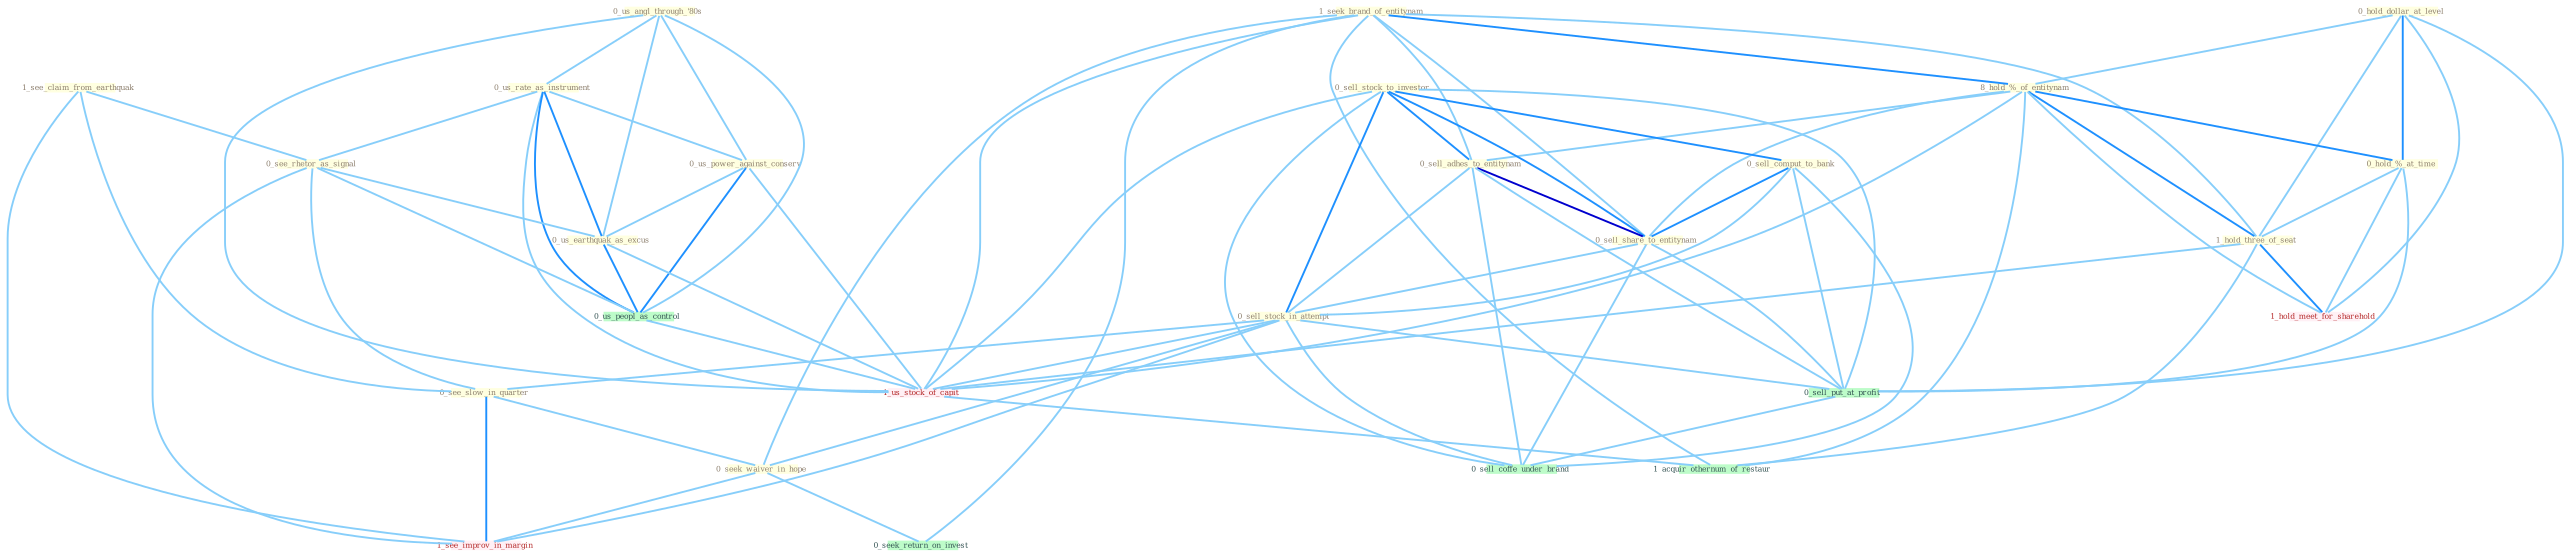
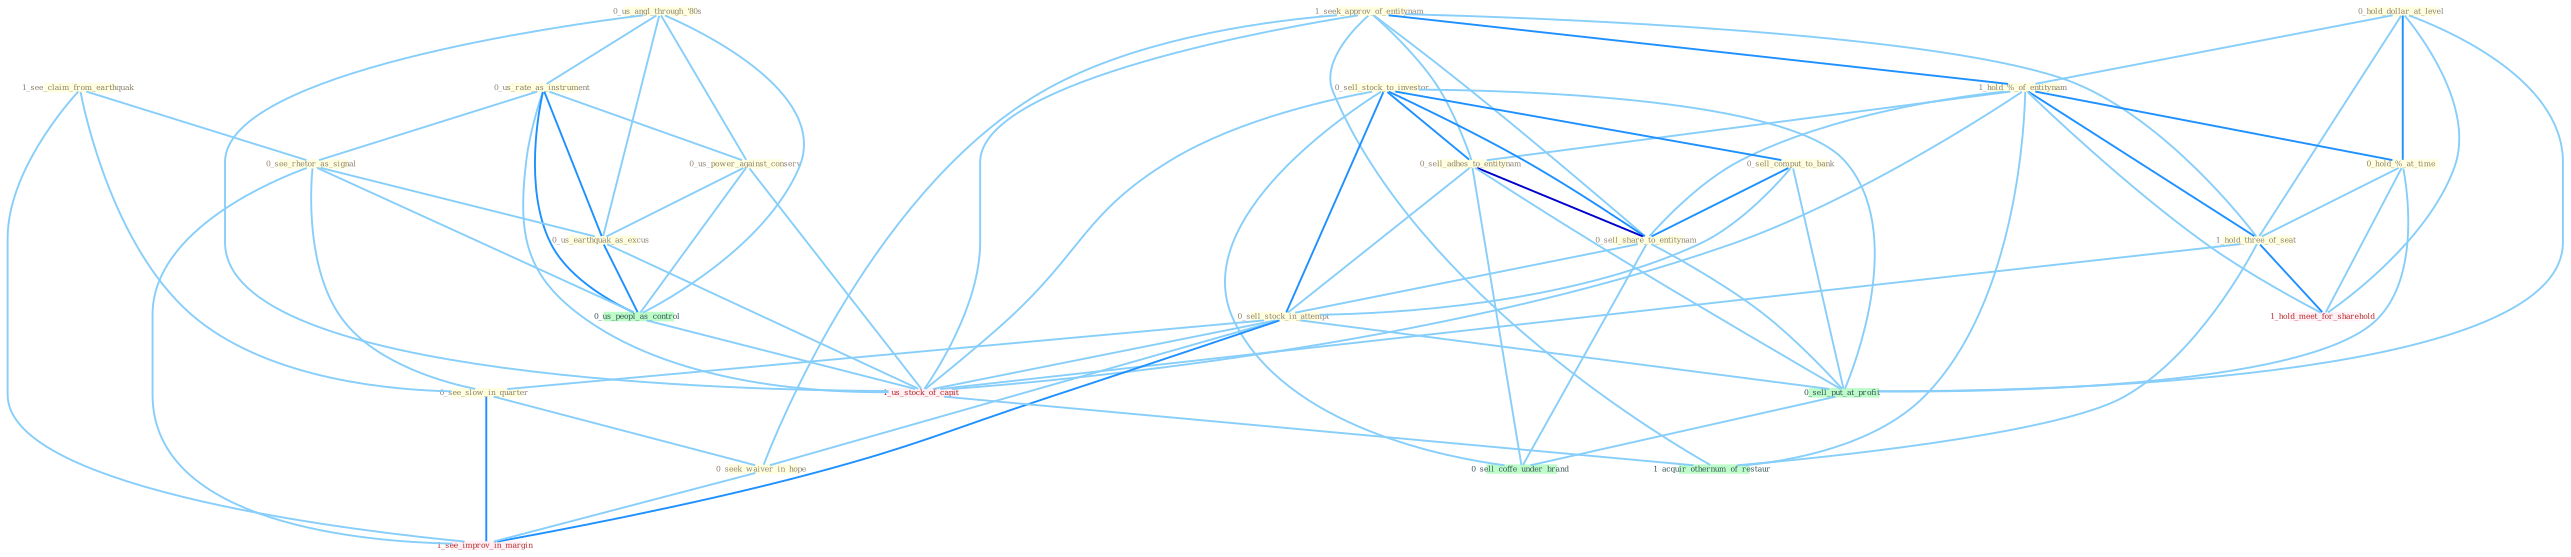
node "1_seek_brand_of_entitynam": label "1_seek_brand_of_entitynam" -> "1_seek_approv_of_entitynam"
node "8_hold_%_of_entitynam": label "8_hold_%_of_entitynam" -> "1_hold_%_of_entitynam"
edge "0_us_power_against_conserv" -- "0_us_peopl_as_control": color #1e90ff -> #87cefa
edge "0_sell_comput_to_bank" -- "0_sell_coffe_under_brand": removed
edge "0_sell_stock_in_attempt" -- "0_sell_coffe_under_brand": removed
edge "0_sell_stock_in_attempt" -- "1_see_improv_in_margin": color #87cefa -> #1e90ff
node "0_seek_return_on_invest": removed
